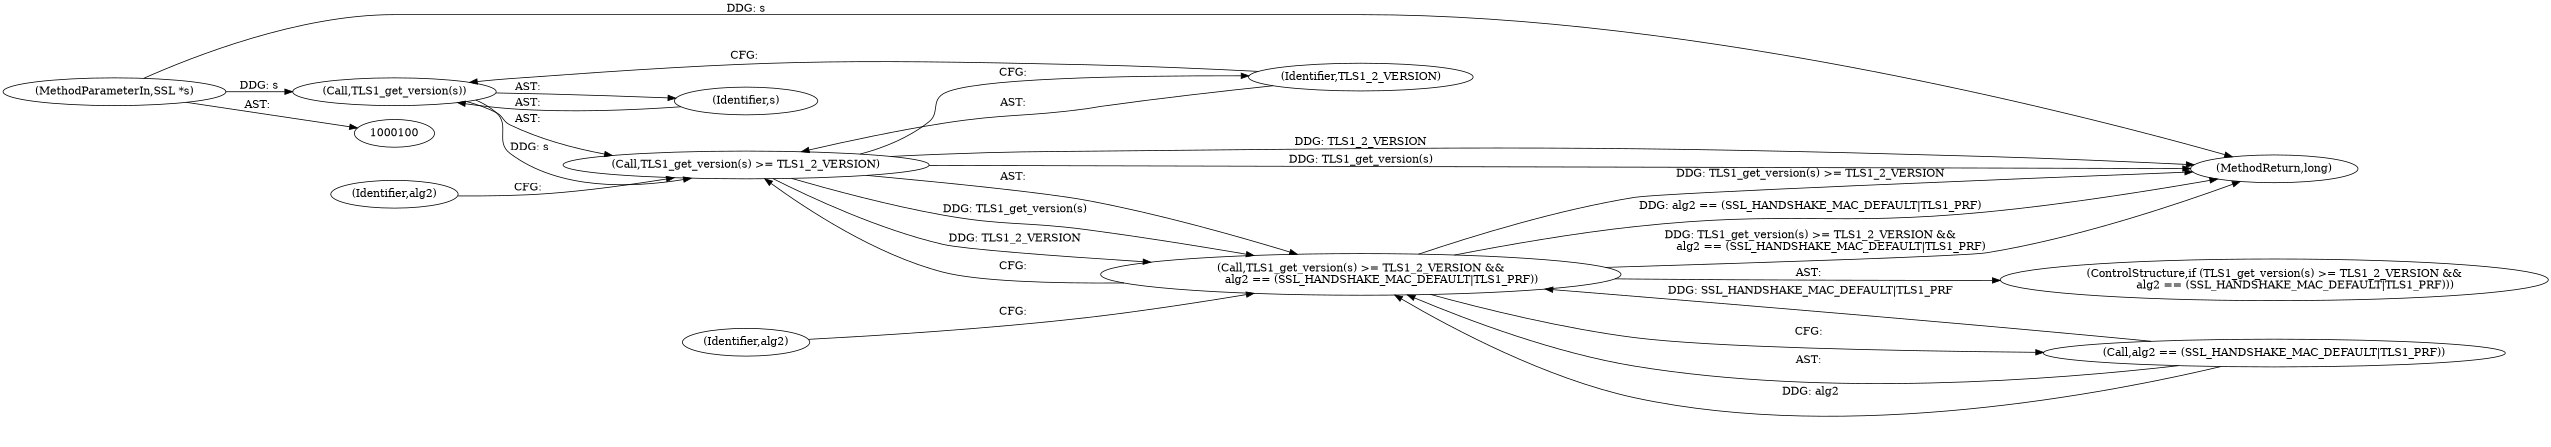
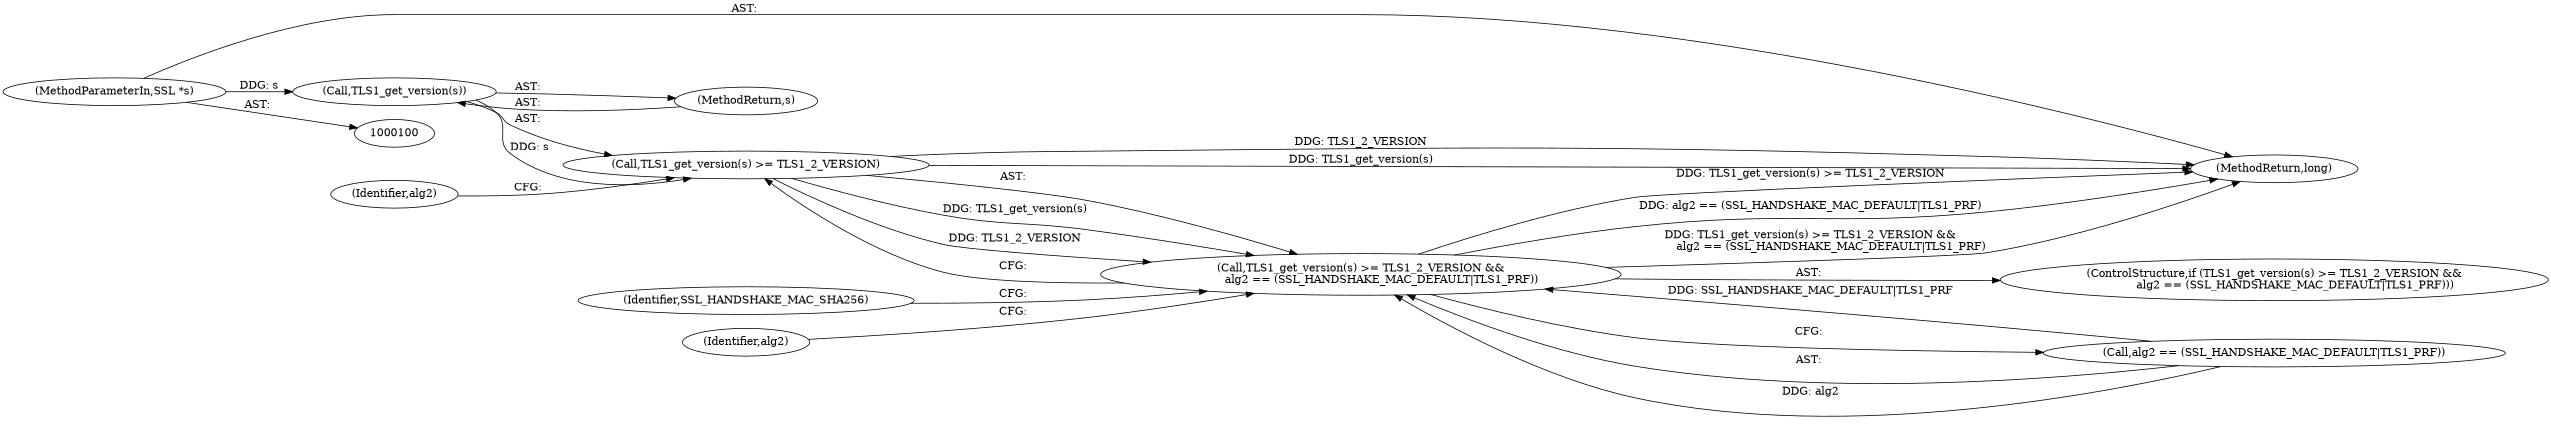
edge "(MethodParameterIn,SSL *s)" -> "(MethodReturn,long)": label "DDG: s" -> "AST: "
node "(Identifier,TLS1_2_VERSION)": removed
node "(Identifier,s)": label "(Identifier,s)" -> "(MethodReturn,s)"
node "(Identifier,SSL_HANDSHAKE_MAC_SHA256)": added
